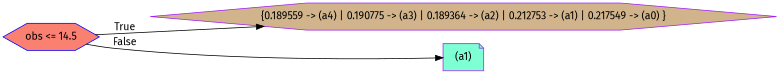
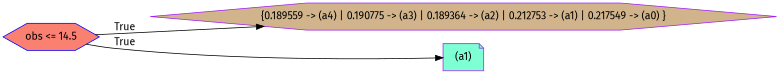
edge "obs <= 14.5" -> "(a1)": label "False" -> "True"
